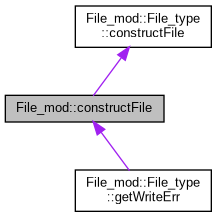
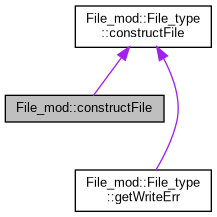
edge "File_mod::File_type ::getWriteErr" -> "File_mod::constructFile": now "File_mod::File_type ::getWriteErr" -> "File_mod::File_type ::constructFile"
